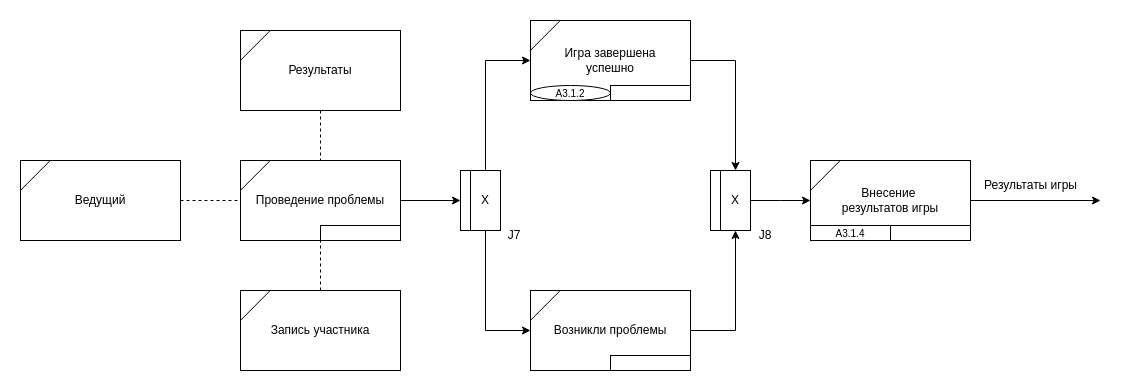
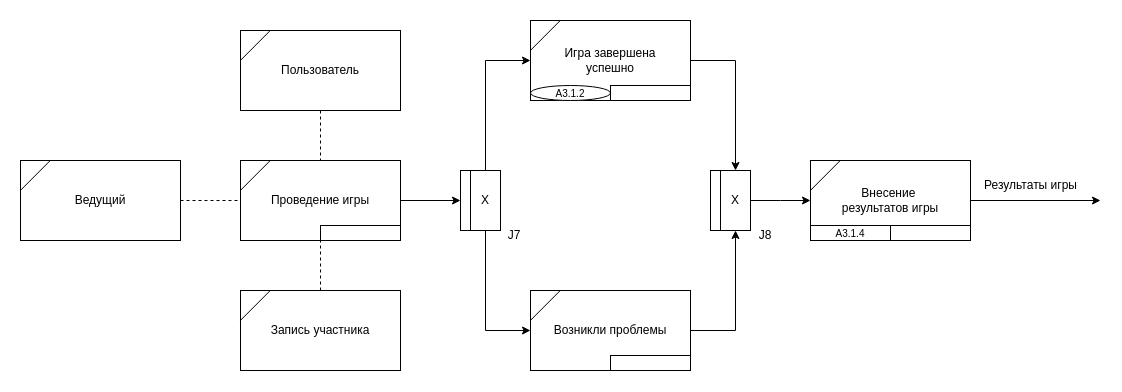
node "Результаты": label "Результаты" -> "Пользователь"
node "Проведение проблемы": label "Проведение проблемы" -> "Проведение игры"
